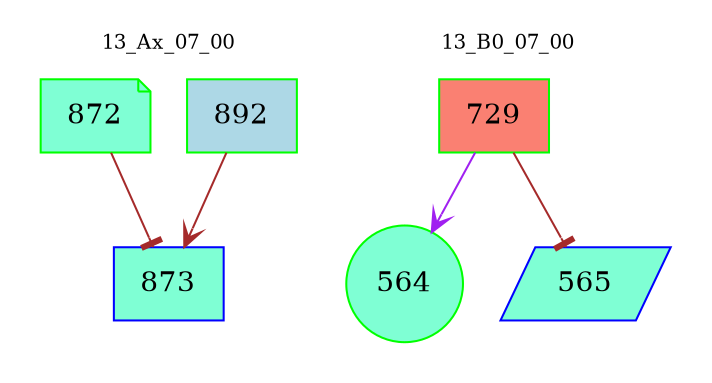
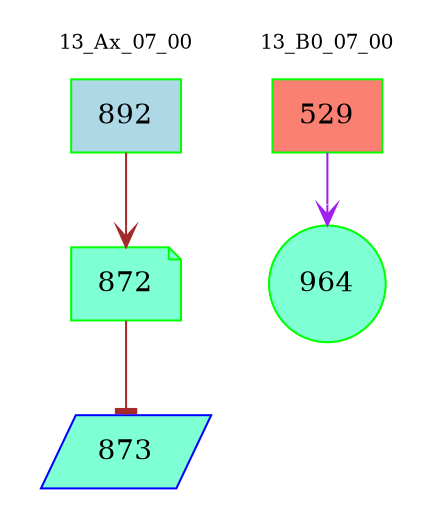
node "729": label "729" -> "529"
edge "892" -> "873": now "892" -> "872"
node "873": shape box -> parallelogram
node "564": label "564" -> "964"
node "565": removed
